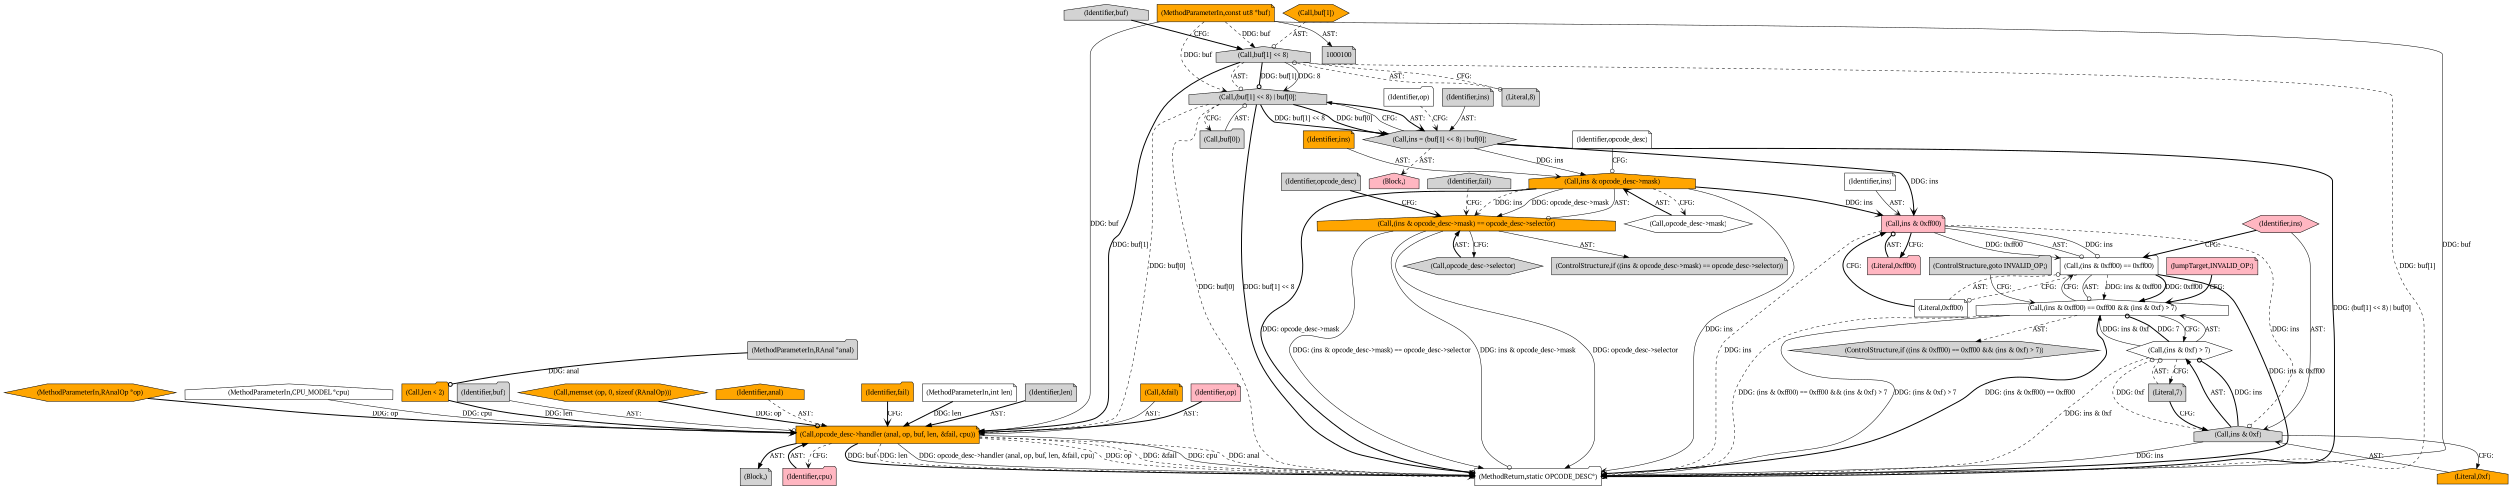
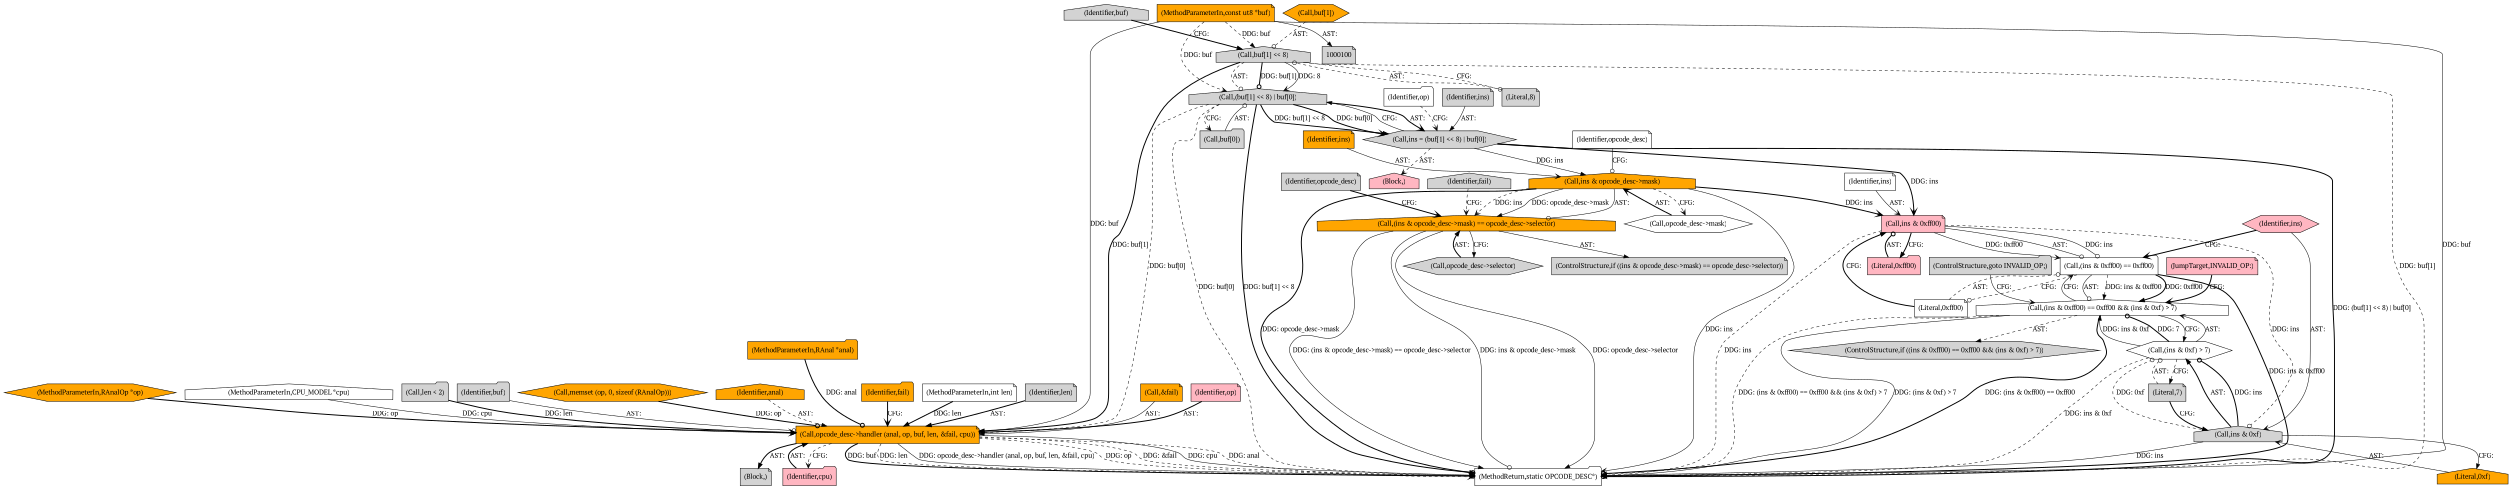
node "(MethodParameterIn,RAnal *anal)": fillcolor lightgrey -> orange
edge "(MethodParameterIn,RAnal *anal)" -> "(Call,len < 2)": now "(MethodParameterIn,RAnal *anal)" -> "(Call,opcode_desc->handler (anal, op, buf, len, &fail, cpu))"
node "(Call,len < 2)": fillcolor orange -> lightgrey
